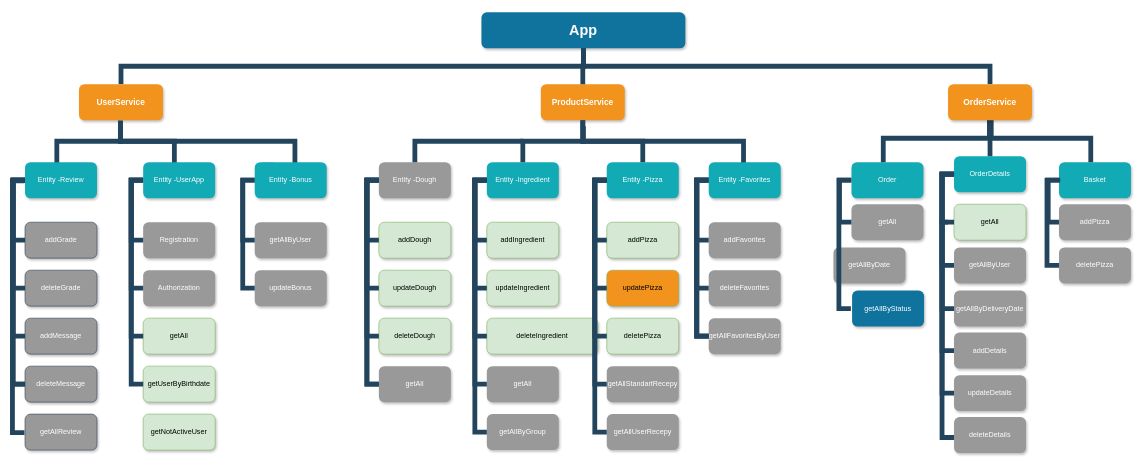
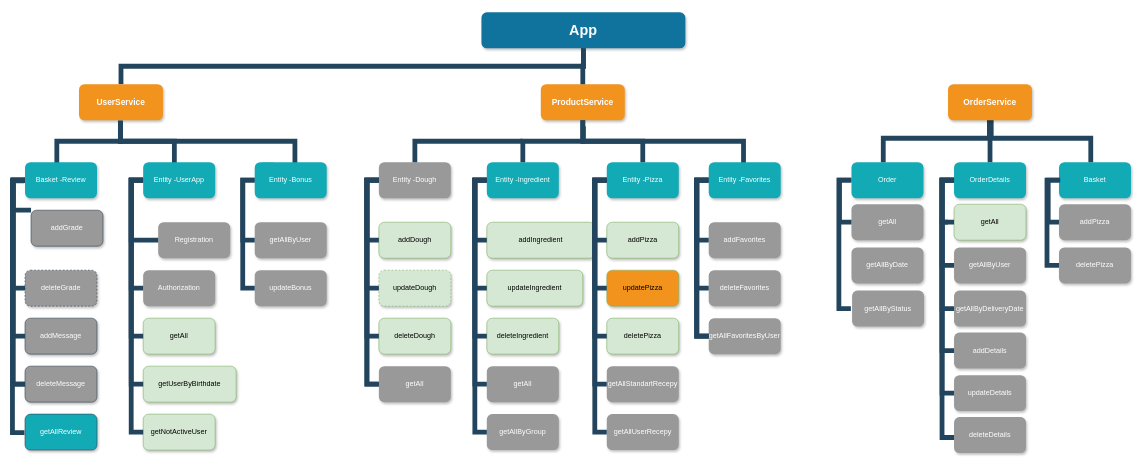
edge "App" -- "OrderService": removed
node "OrderDetails": moved (990, 174) -> (990, 180)
node "Entity -Review": label "Entity -Review" -> "Basket -Review"
node "addGrade": moved (61, 240) -> (67, 228)
node "Registration": moved (179, 240) -> (194, 240)
node "addIngredient": size 72x36 -> 108x36
node "getAllByDate": moved (870, 266) -> (888, 266)
node "deleteGrade": style solid -> dashed
node "updateDough": style solid -> dashed
node "updateIngredient": size 72x36 -> 96x36
node "getAllByStatus": fillcolor #10739e -> #999999
node "deleteIngredient": size 111x36 -> 72x36
node "getUserByBirthdate": size 72x36 -> 93x36
edge "Entity -UserApp" -- "getNotActiveUser": added
node "getAllReview": fillcolor #999999 -> #12aab5
